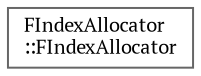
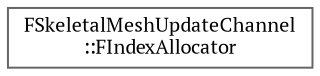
node "FIndexAllocator ::FIndexAllocator": label "FIndexAllocator ::FIndexAllocator" -> "FSkeletalMeshUpdateChannel ::FIndexAllocator"
